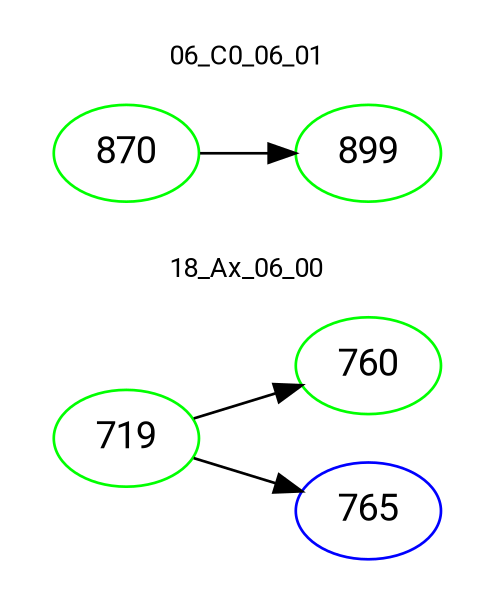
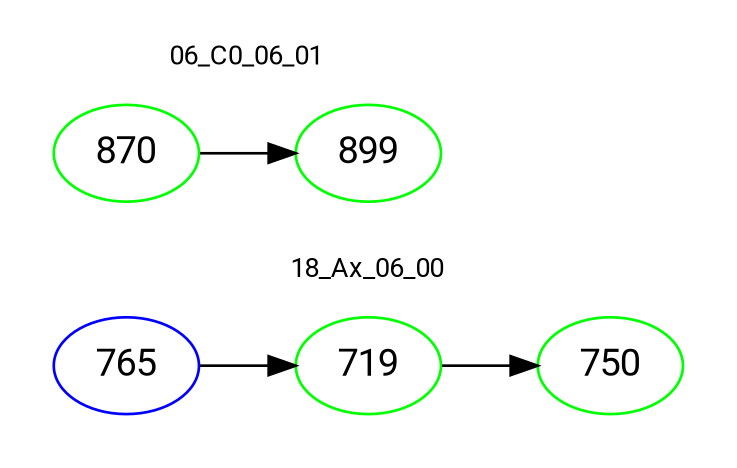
node "760": label "760" -> "750"
edge "719" -> "765": reversed
